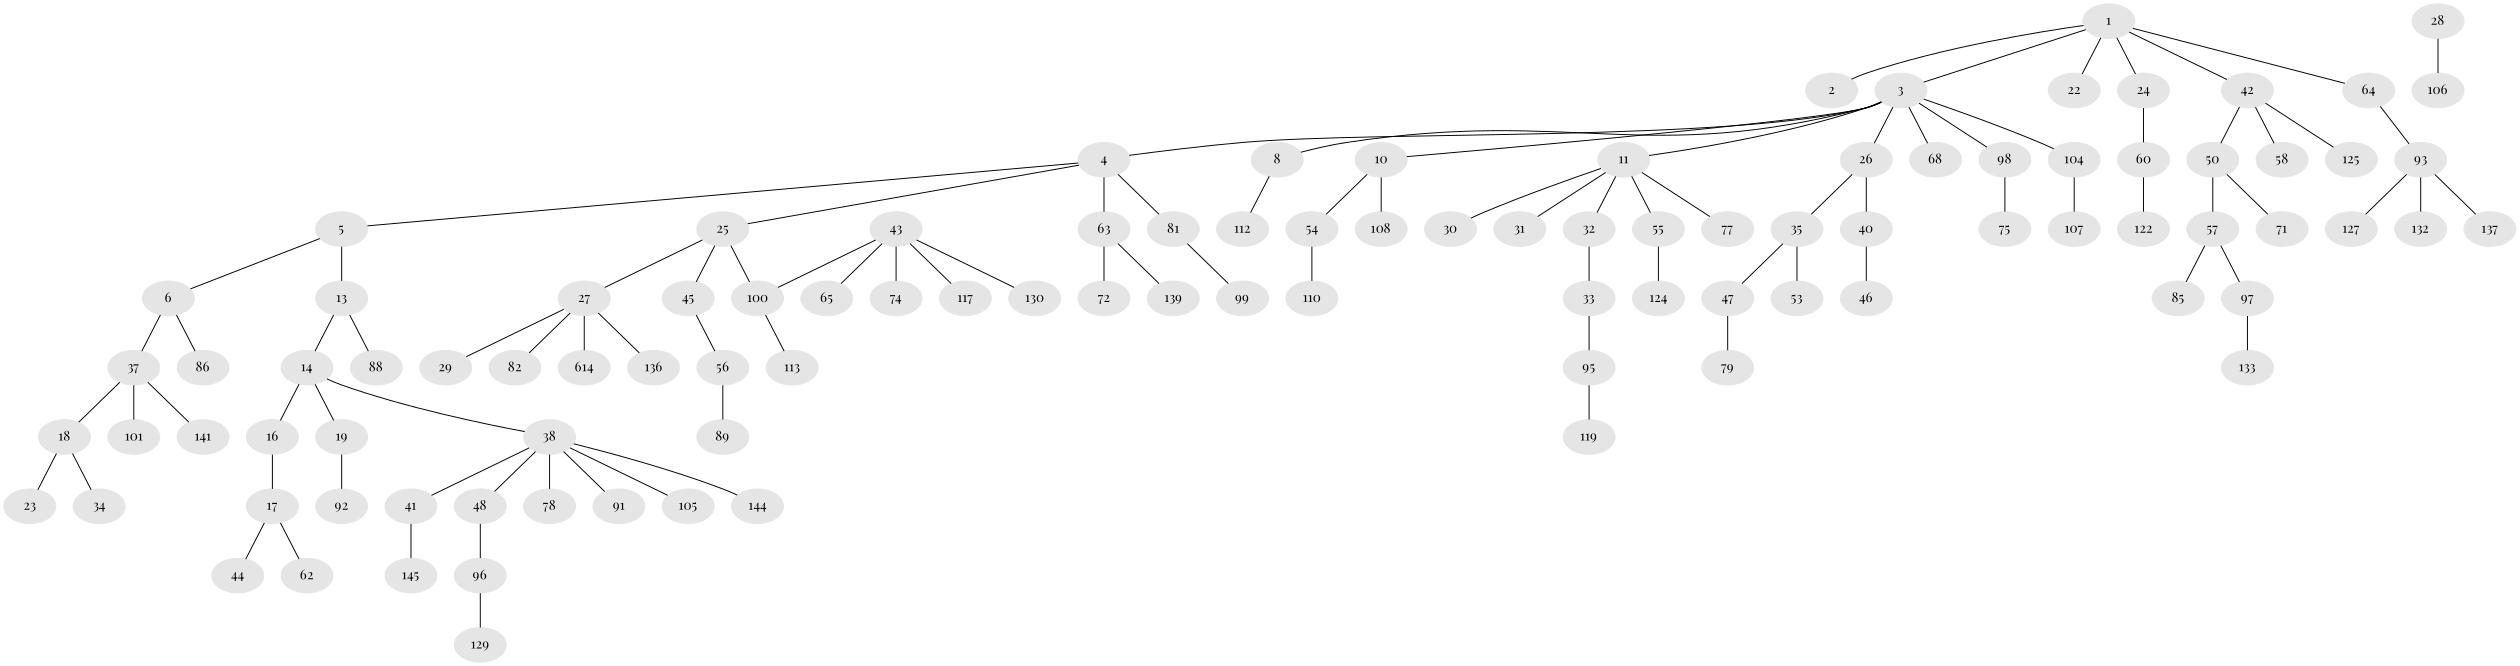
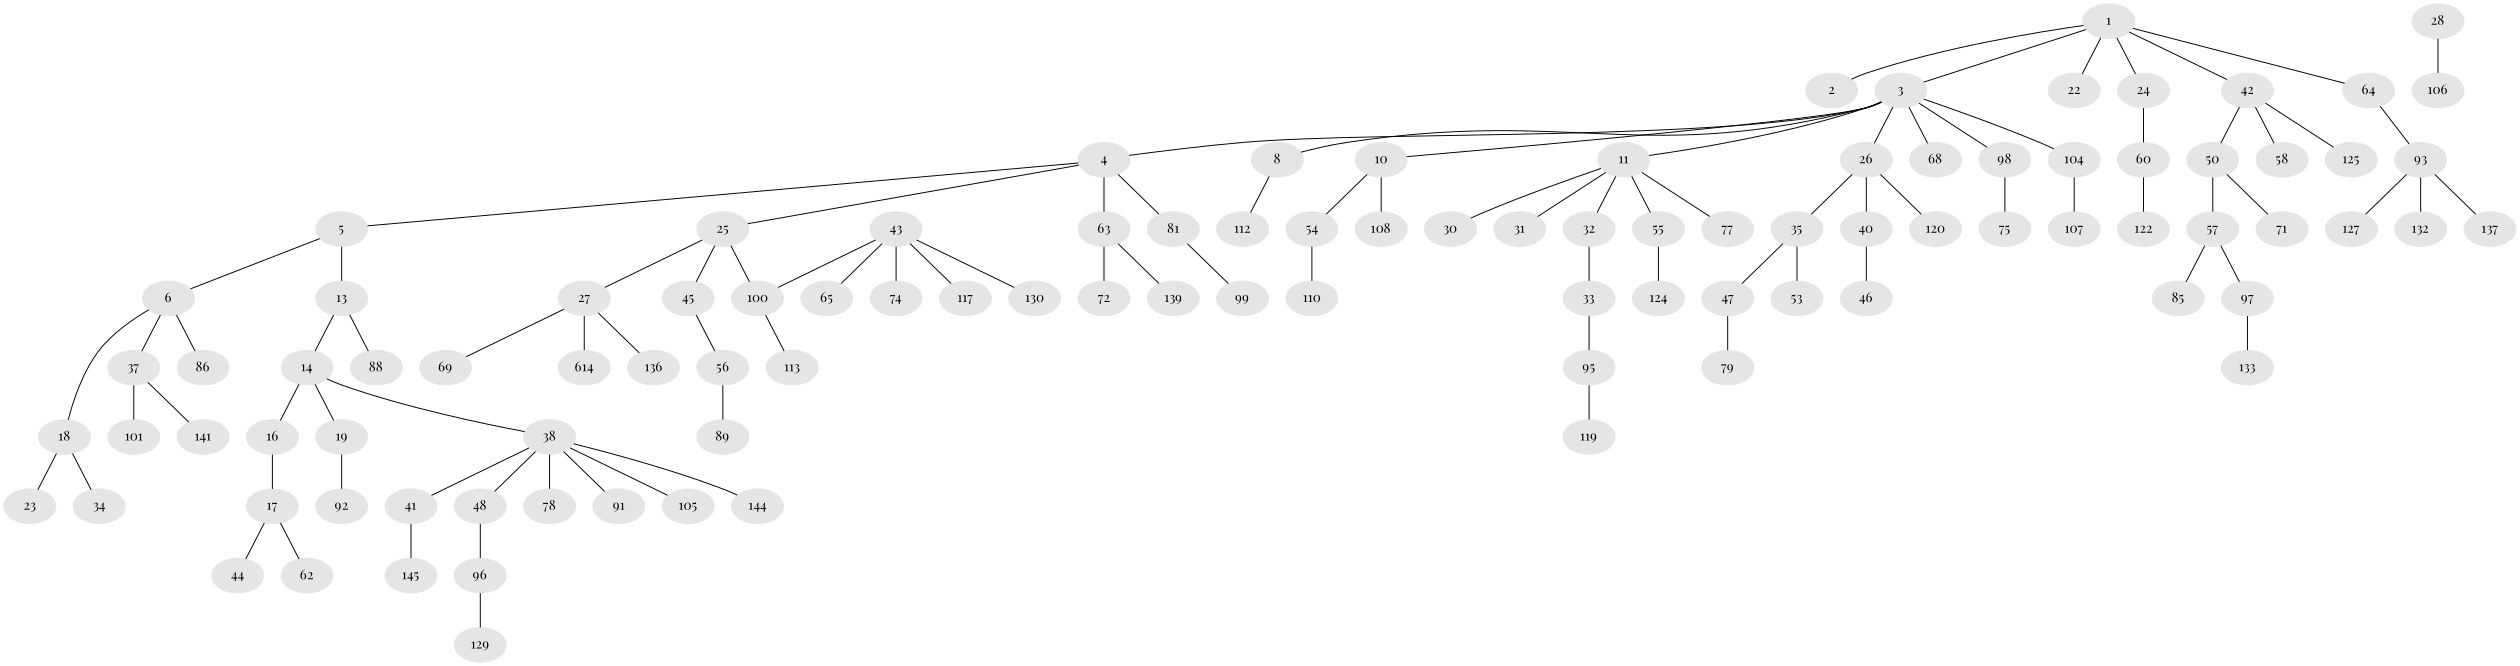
node "120": added
node "29": label "29" -> "69"
node "82": removed
edge "37" -- "18": now "6" -- "18"
